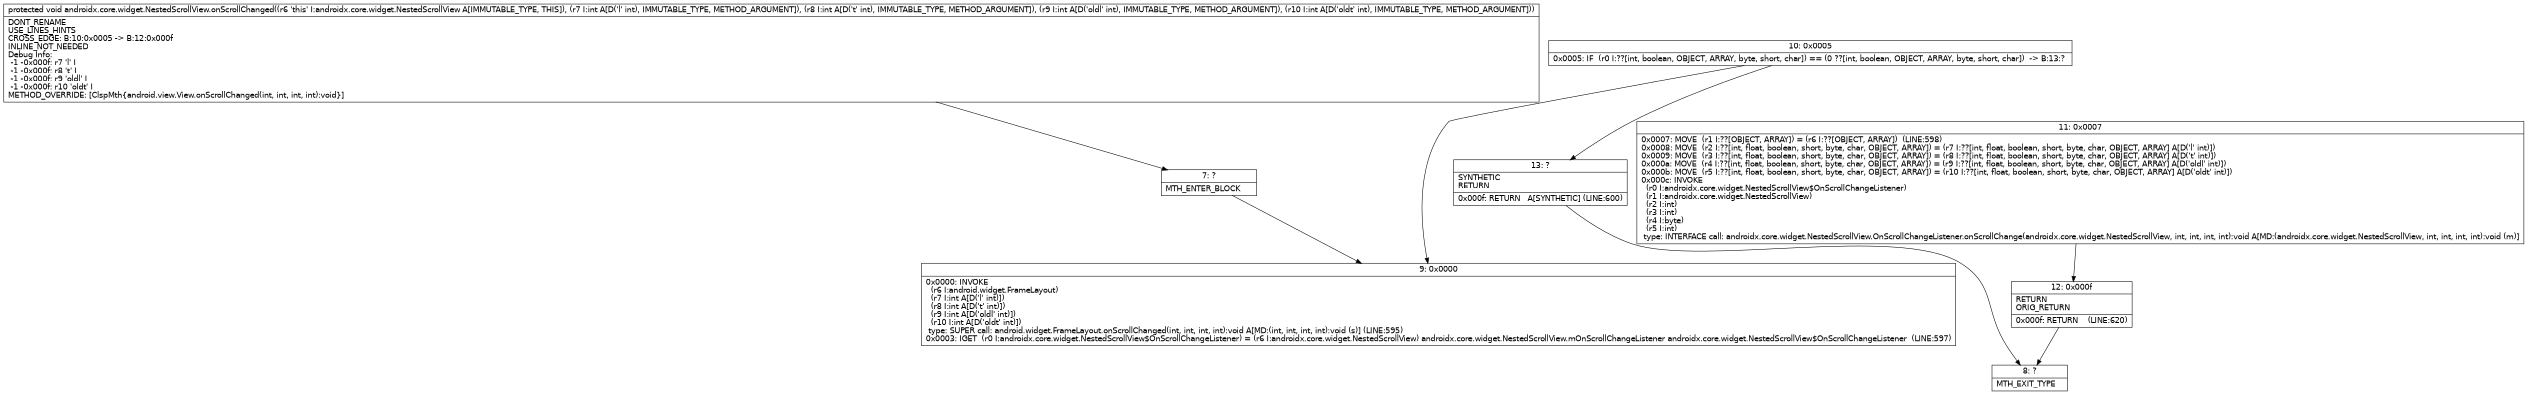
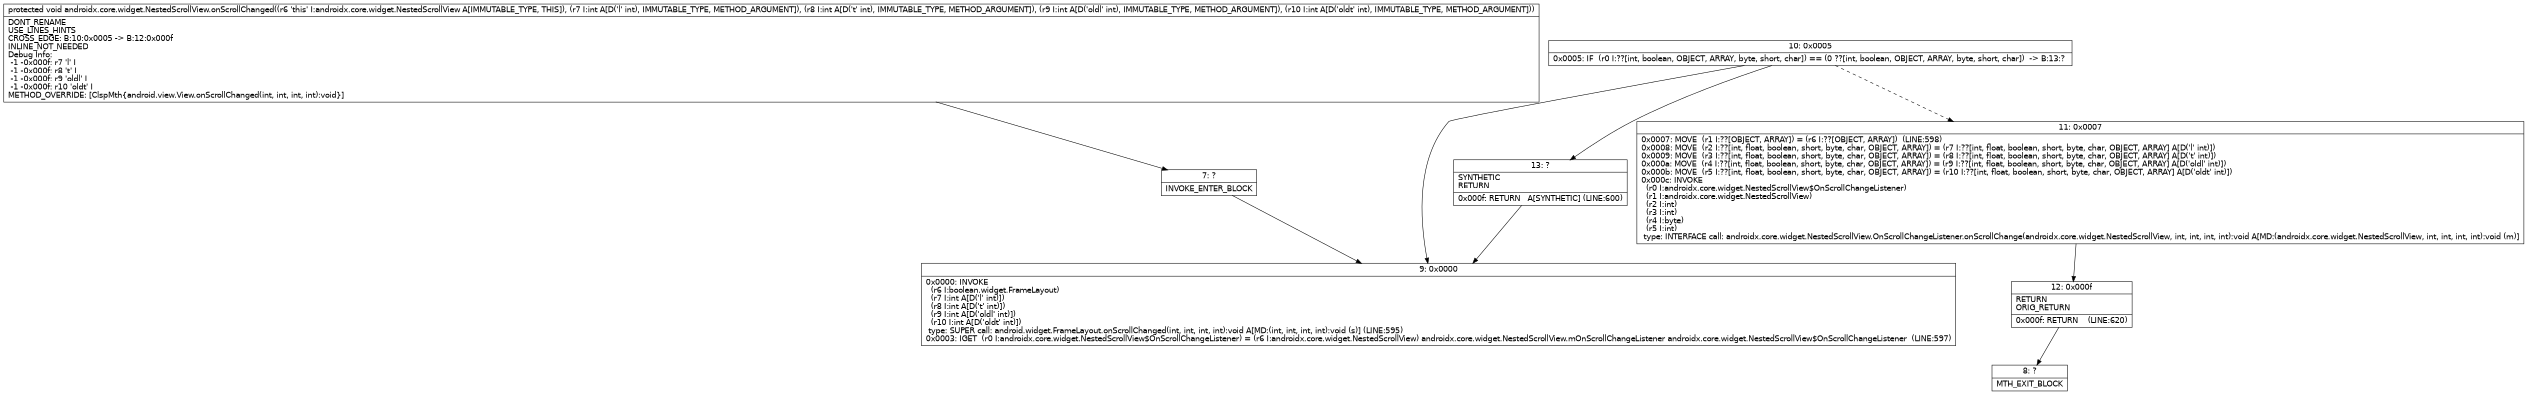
edge "10: 0x0005" -> "11: 0x0007": added
node "7: ?": text "MTH_ENTER_BLOCK" -> "INVOKE_ENTER_BLOCK"
edge "13: ?" -> "8: ?": now "13: ?" -> "9: 0x0000"
node "9: 0x0000": text "(r6 I:android.widget.FrameLayout)" -> "(r6 I:boolean.widget.FrameLayout)"
node "8: ?": text "MTH_EXIT_TYPE" -> "MTH_EXIT_BLOCK"
